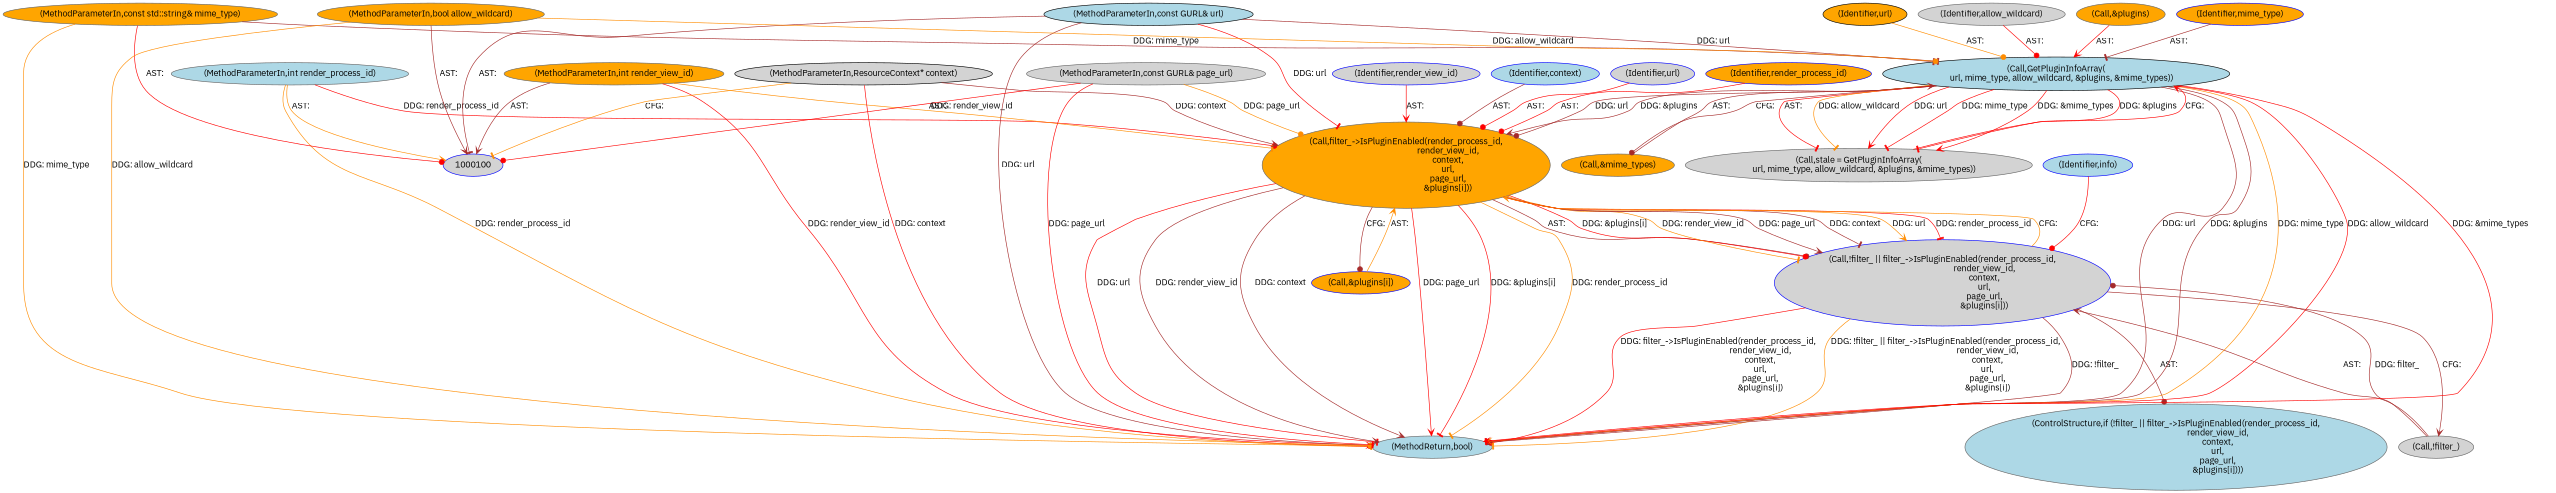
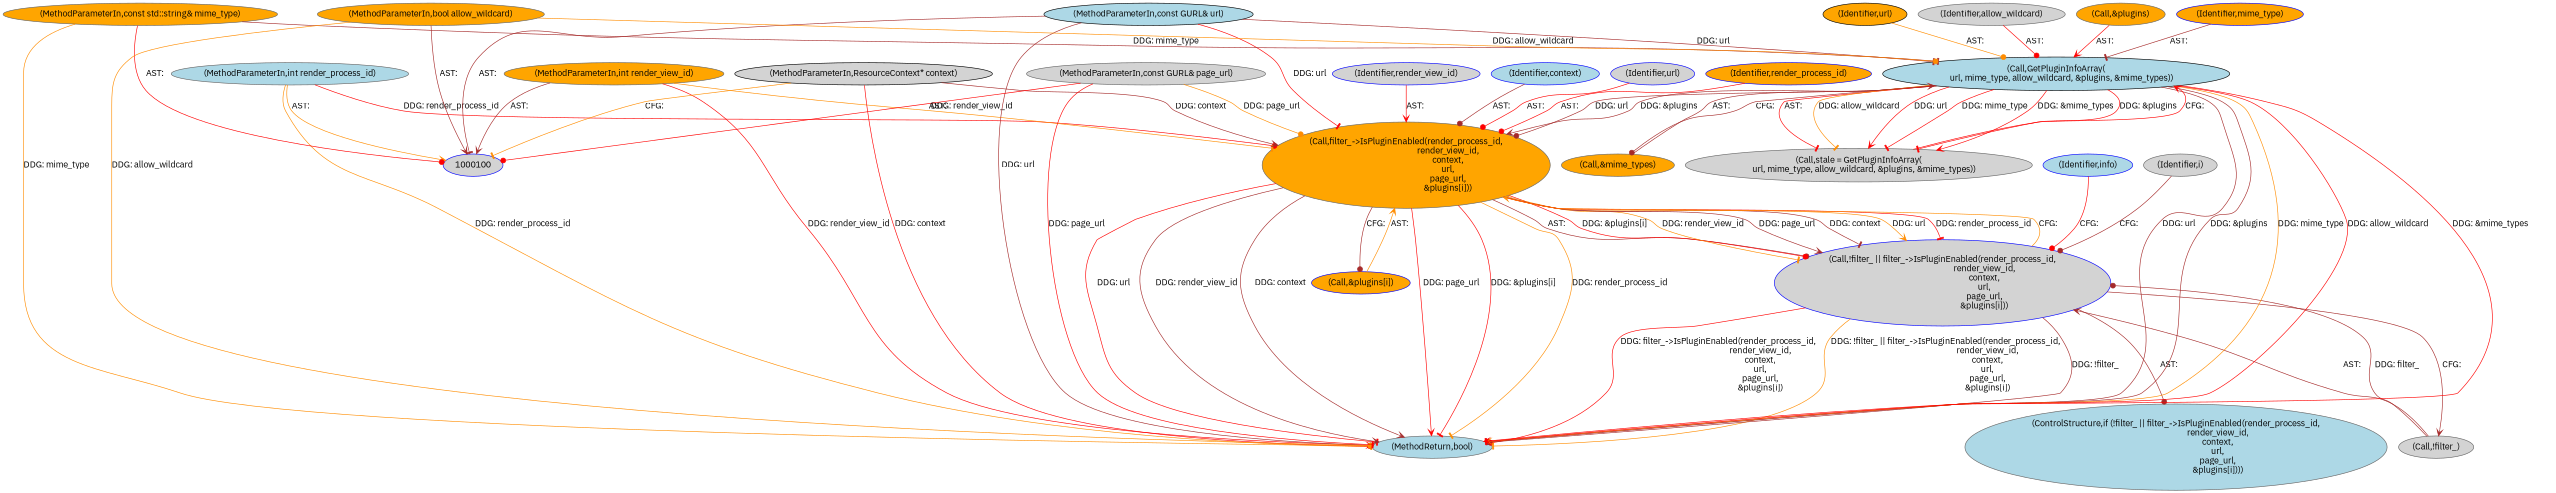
node "(Identifier,i)": added
